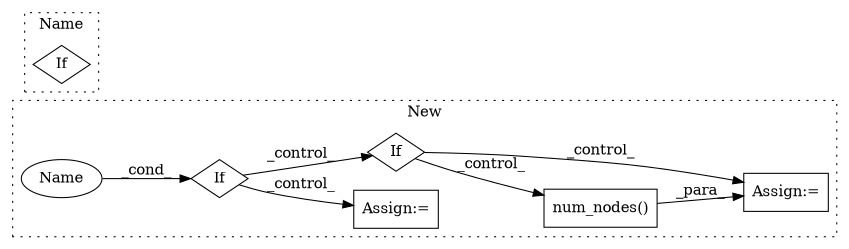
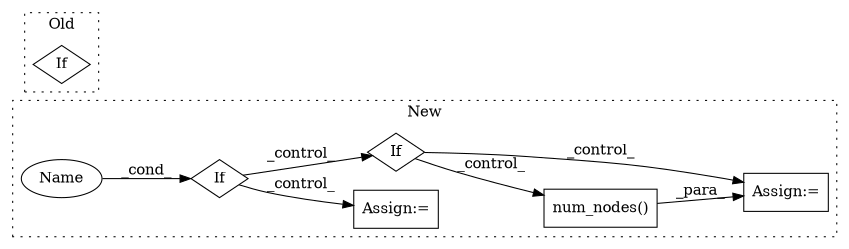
cluster "Name": label "Name" -> "Old"
